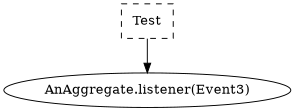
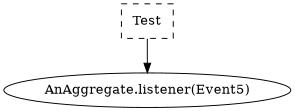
node "AnAggregate.listener(Event3)": label "AnAggregate.listener(Event3)" -> "AnAggregate.listener(Event5)"
